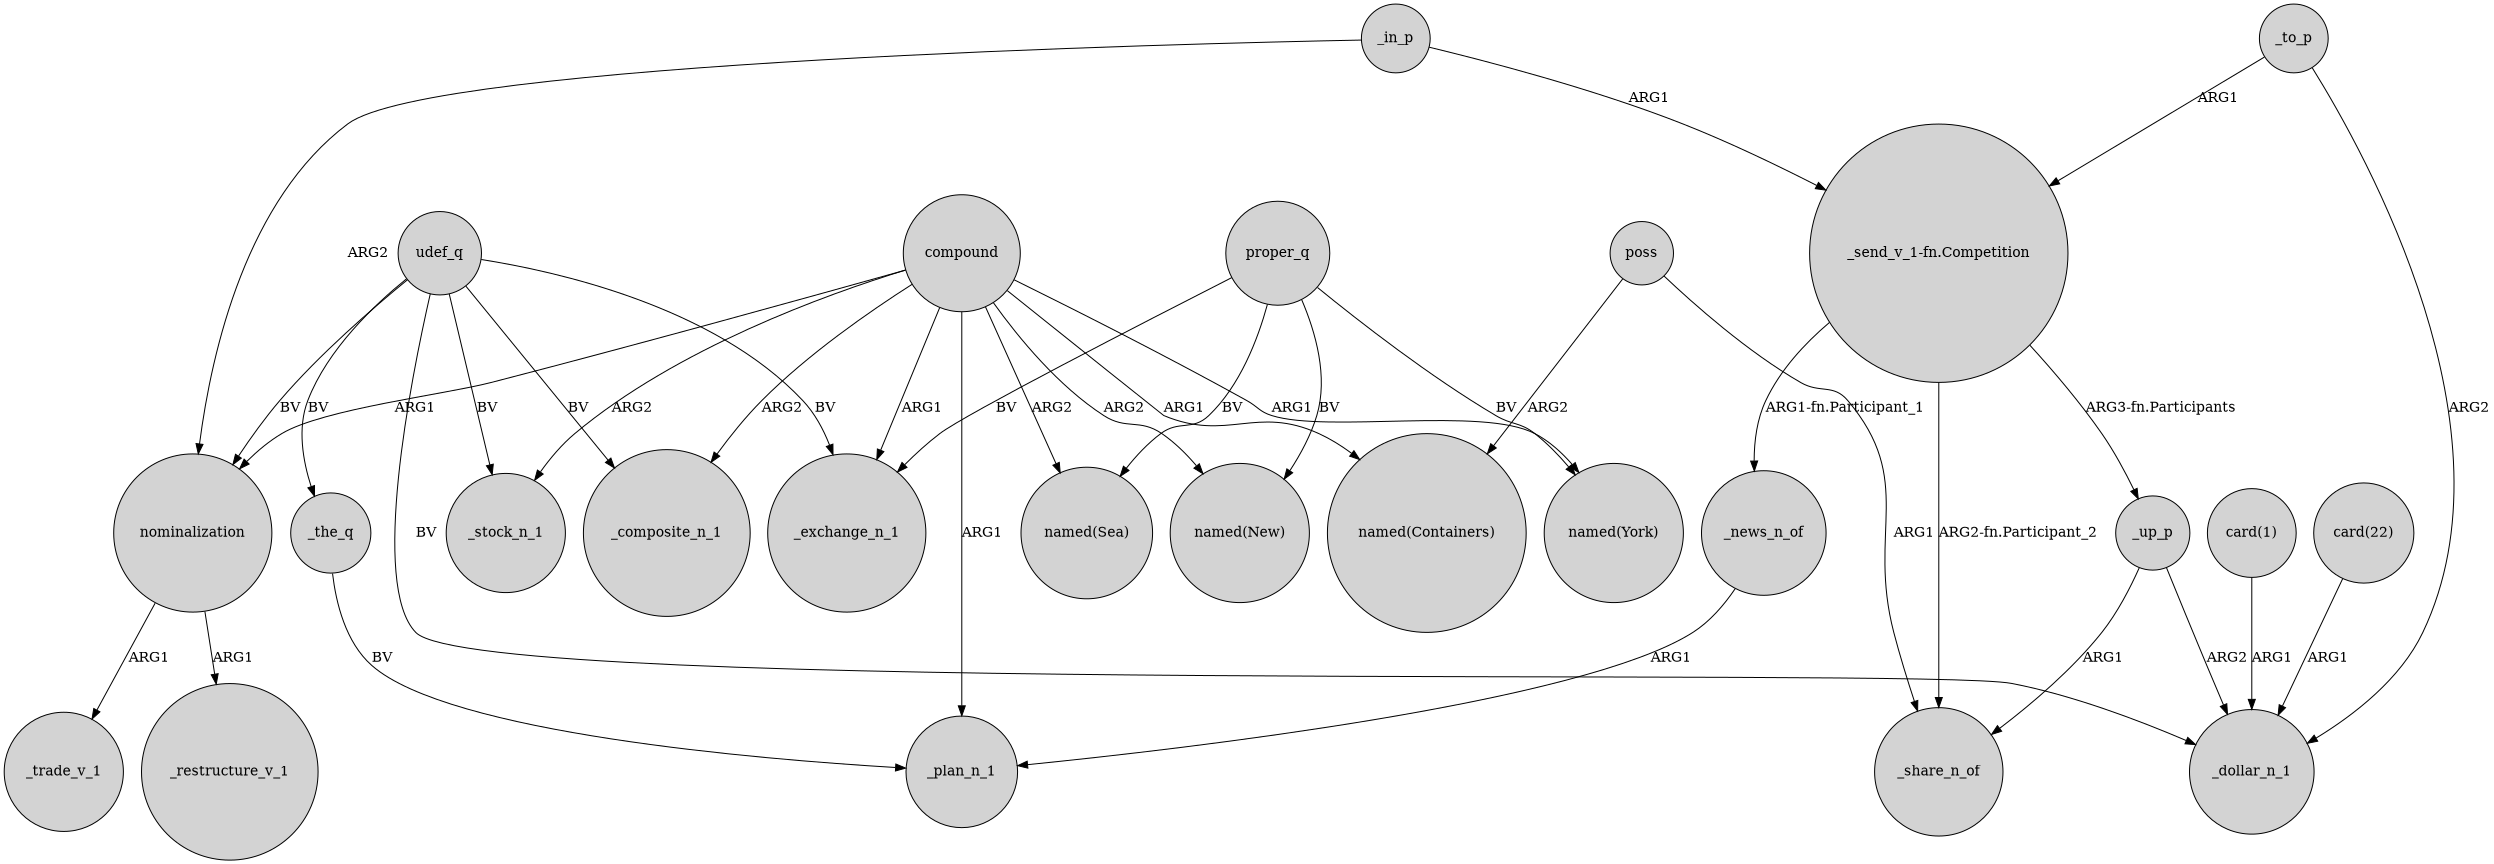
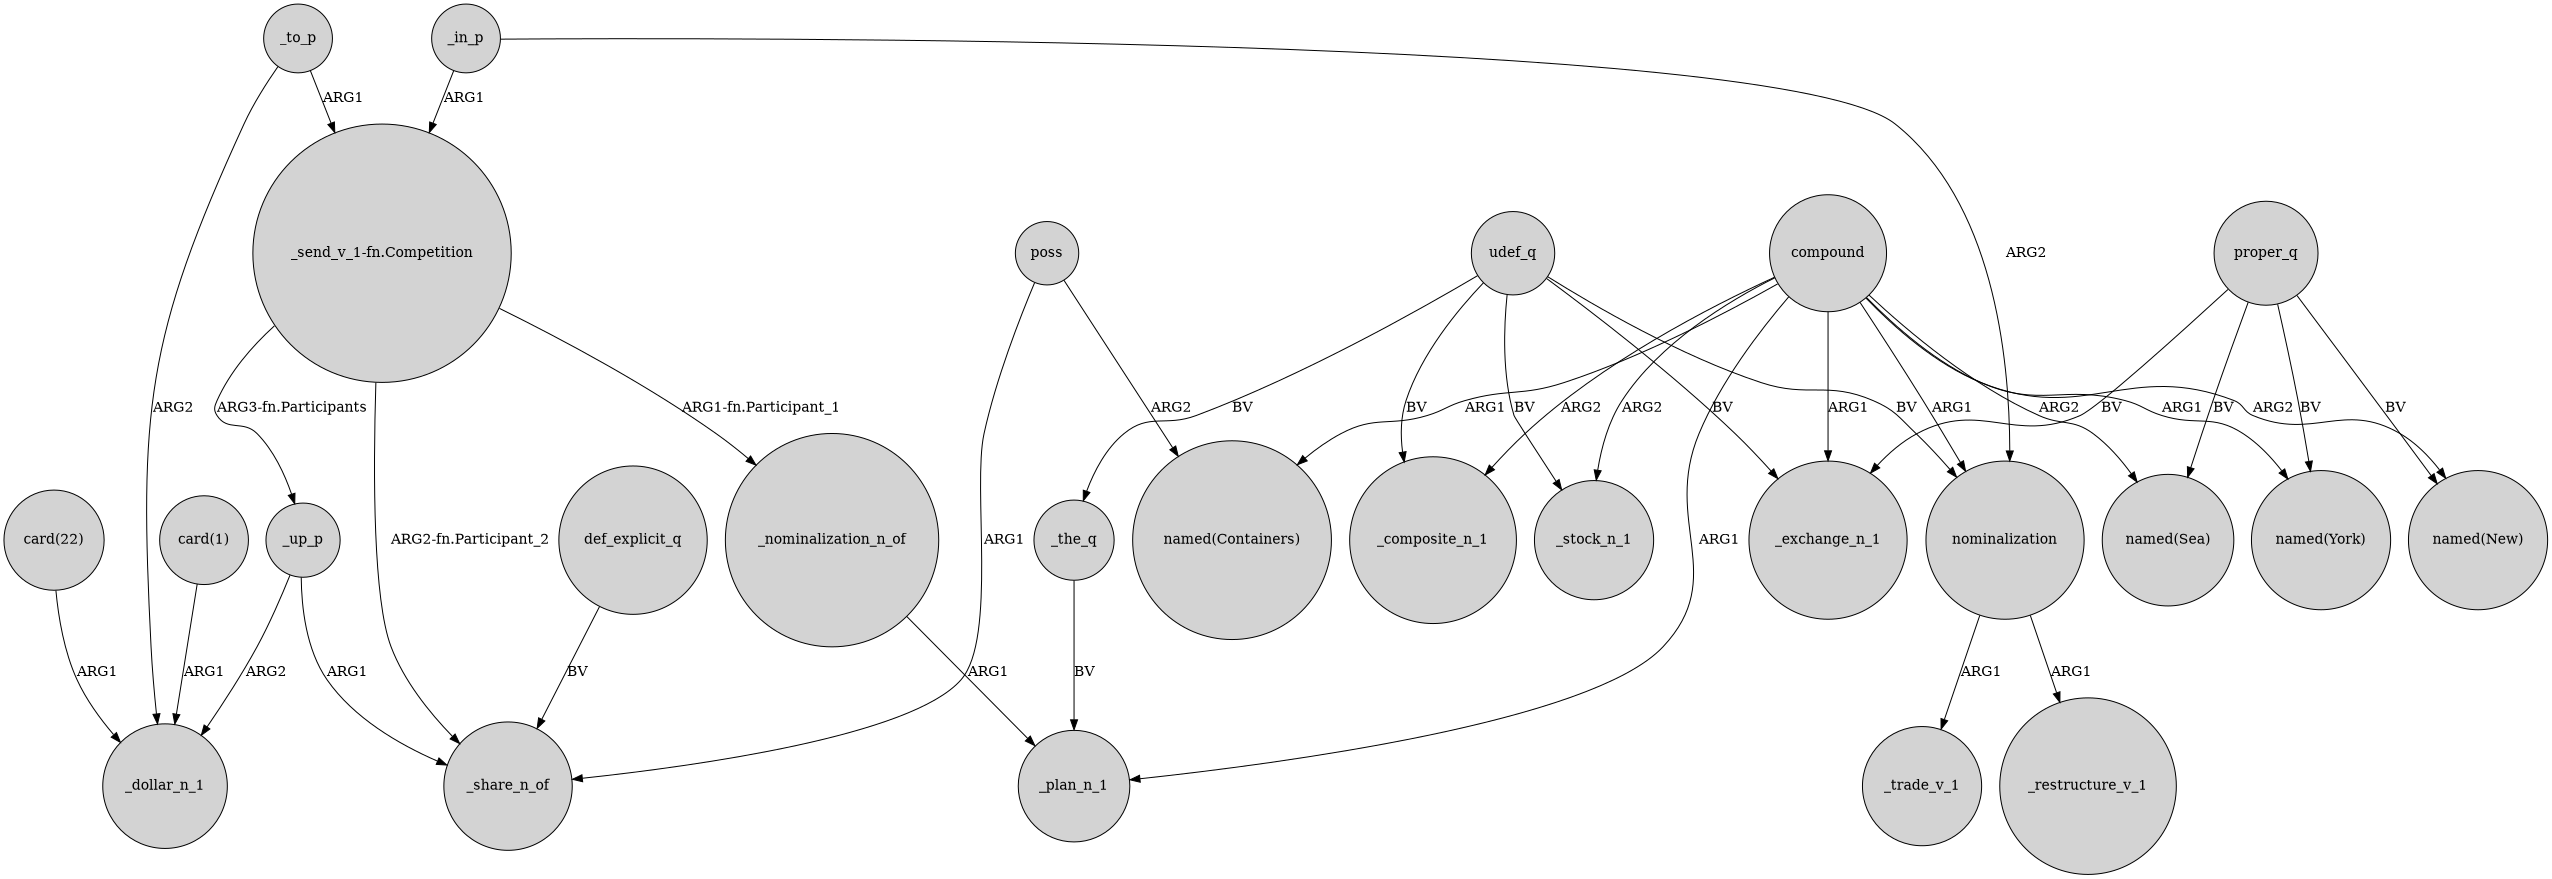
node "_news_n_of": label "_news_n_of" -> "_nominalization_n_of"
node "def_explicit_q": added
edge "udef_q" -> "_dollar_n_1": removed, label "BV"
